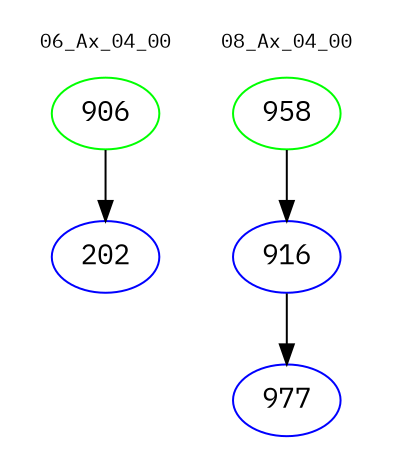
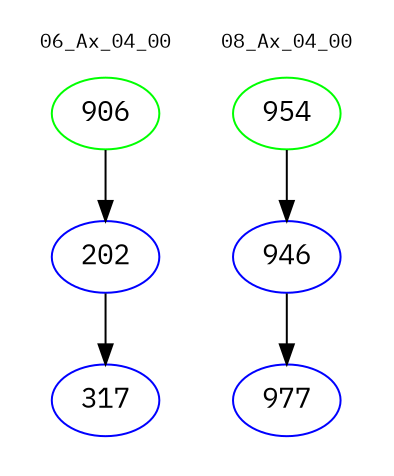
node "958": label "958" -> "954"
node "916": label "916" -> "946"
node "317": added
